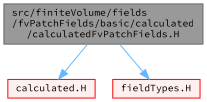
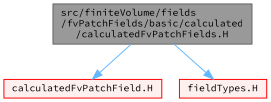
node "calculated.H": label "calculated.H" -> "calculatedFvPatchField.H"
